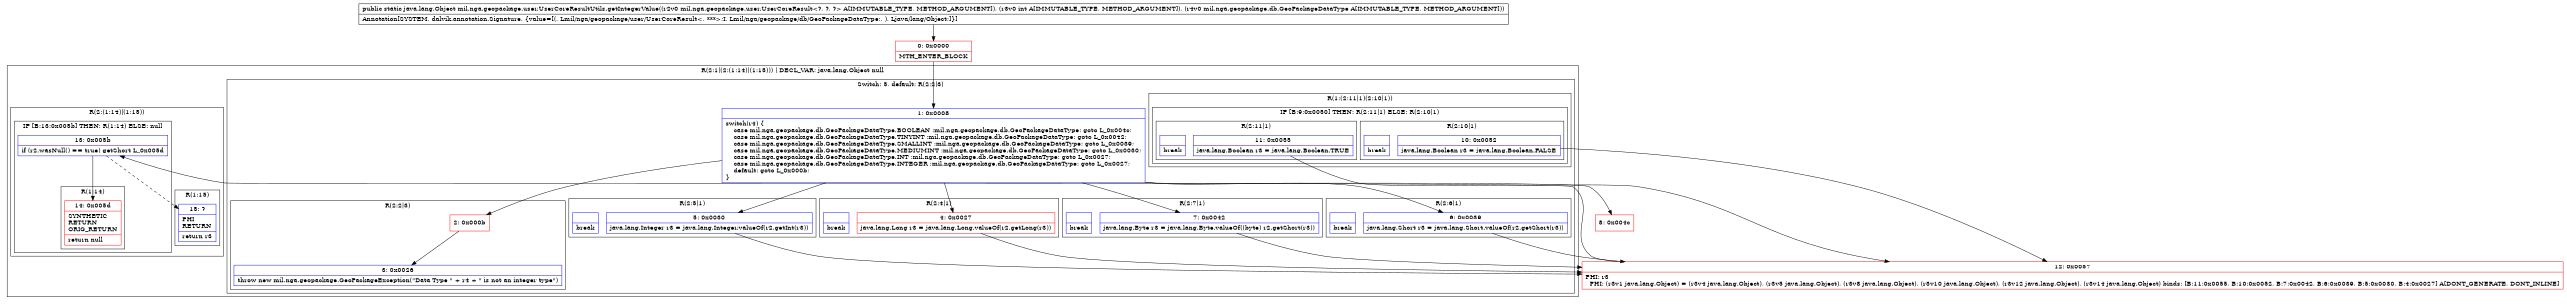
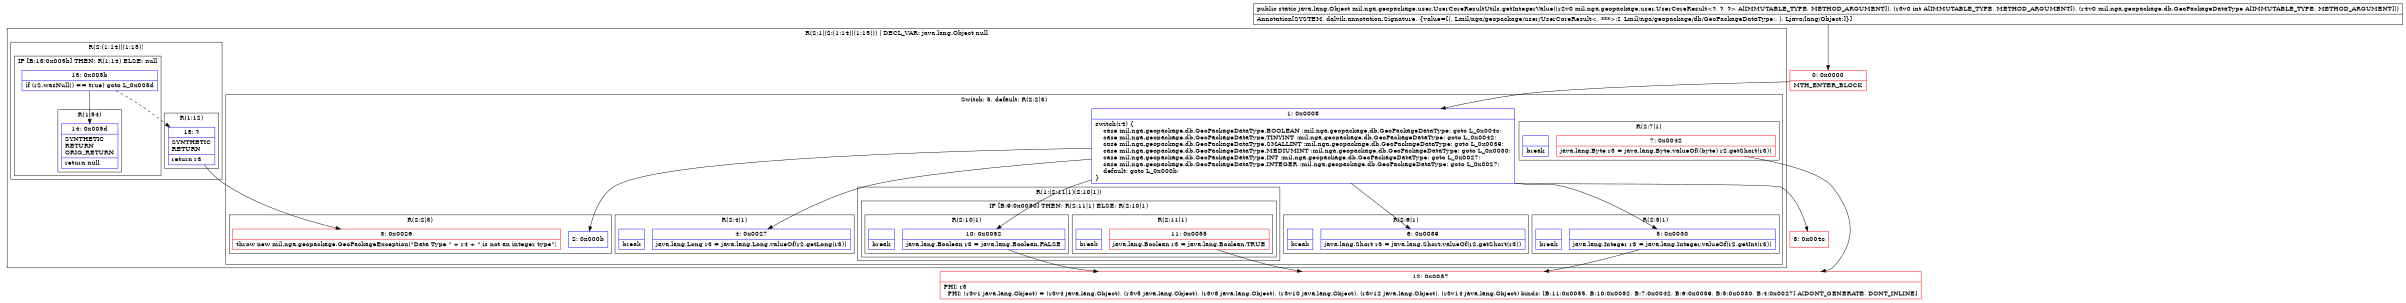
node "11: 0x0055": color blue -> red
node "13: 0x005b": text "if (r2.wasNull() == true) getShort L_0x005d" -> "if (r2.wasNull() == true) goto L_0x005d"
edge "12: 0x0057" -> "13: 0x005b": removed
cluster "R(1:14)": label "R(1:14)" -> "R(1:54)"
cluster "R(1:15)": label "R(1:15)" -> "R(1:12)"
edge "1: 0x0008" -> "7: 0x0042": now "1: 0x0008" -> "10: 0x0052"
node "15: ?": text "PHI" -> "SYNTHETIC"
node "14: 0x005d": color red -> blue
node "2: 0x000b": color red -> blue
node "4: 0x0027": color red -> blue
node "7: 0x0042": color blue -> red
edge "2: 0x000b" -> "3: 0x0026": now "15: ?" -> "3: 0x0026"
edge "6: 0x0039" -> "12: 0x0057": removed
edge "4: 0x0027" -> "12: 0x0057": removed
node "3: 0x0026": color blue -> red
